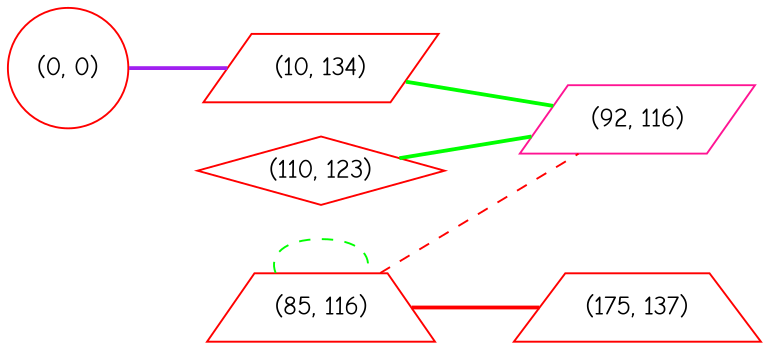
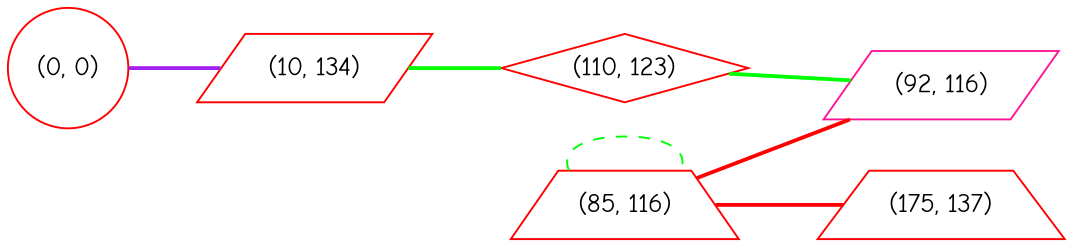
edge "(10, 134)" -- "(92, 116)": now "(10, 134)" -- "(110, 123)"
edge "(92, 116)" -- "(85, 116)": style dashed -> bold
